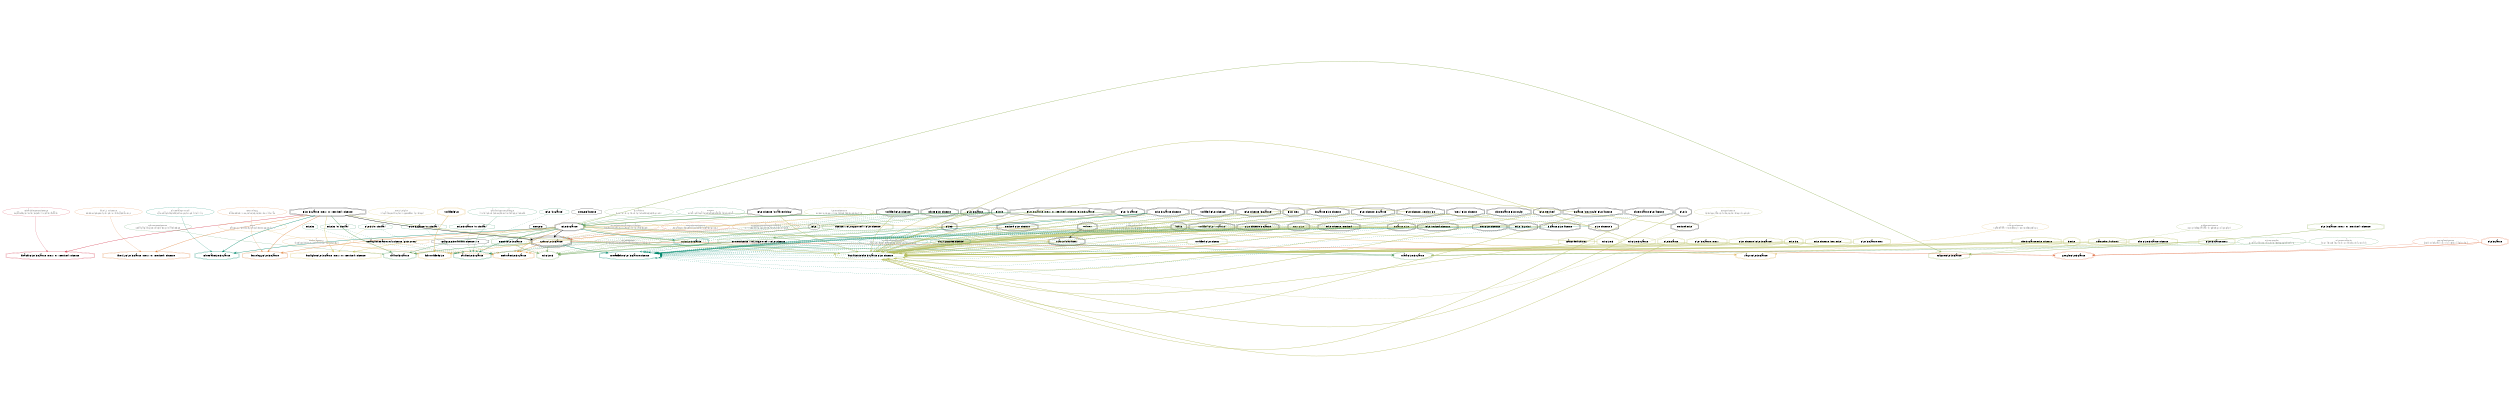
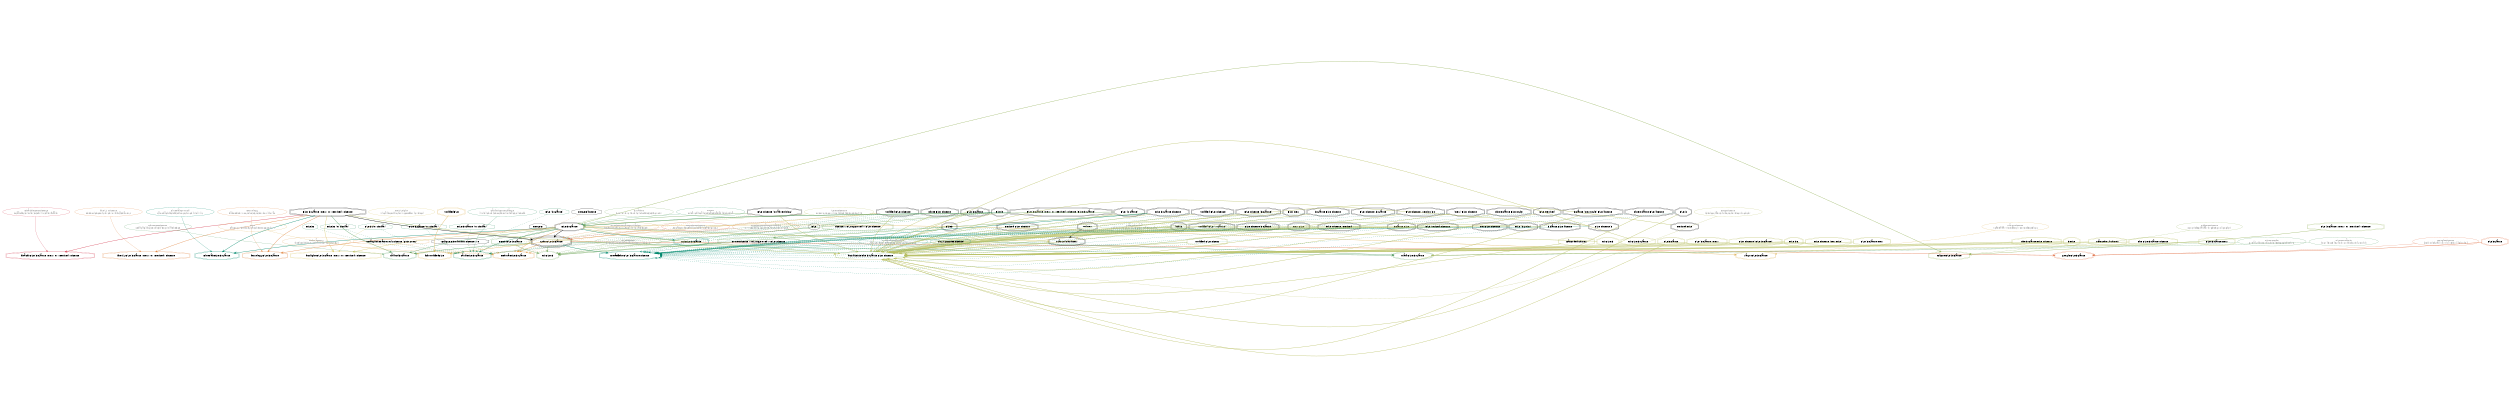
edge "BSD License, 3-Clause" -> "foss-license:The 3-Clause BSD License": removed
